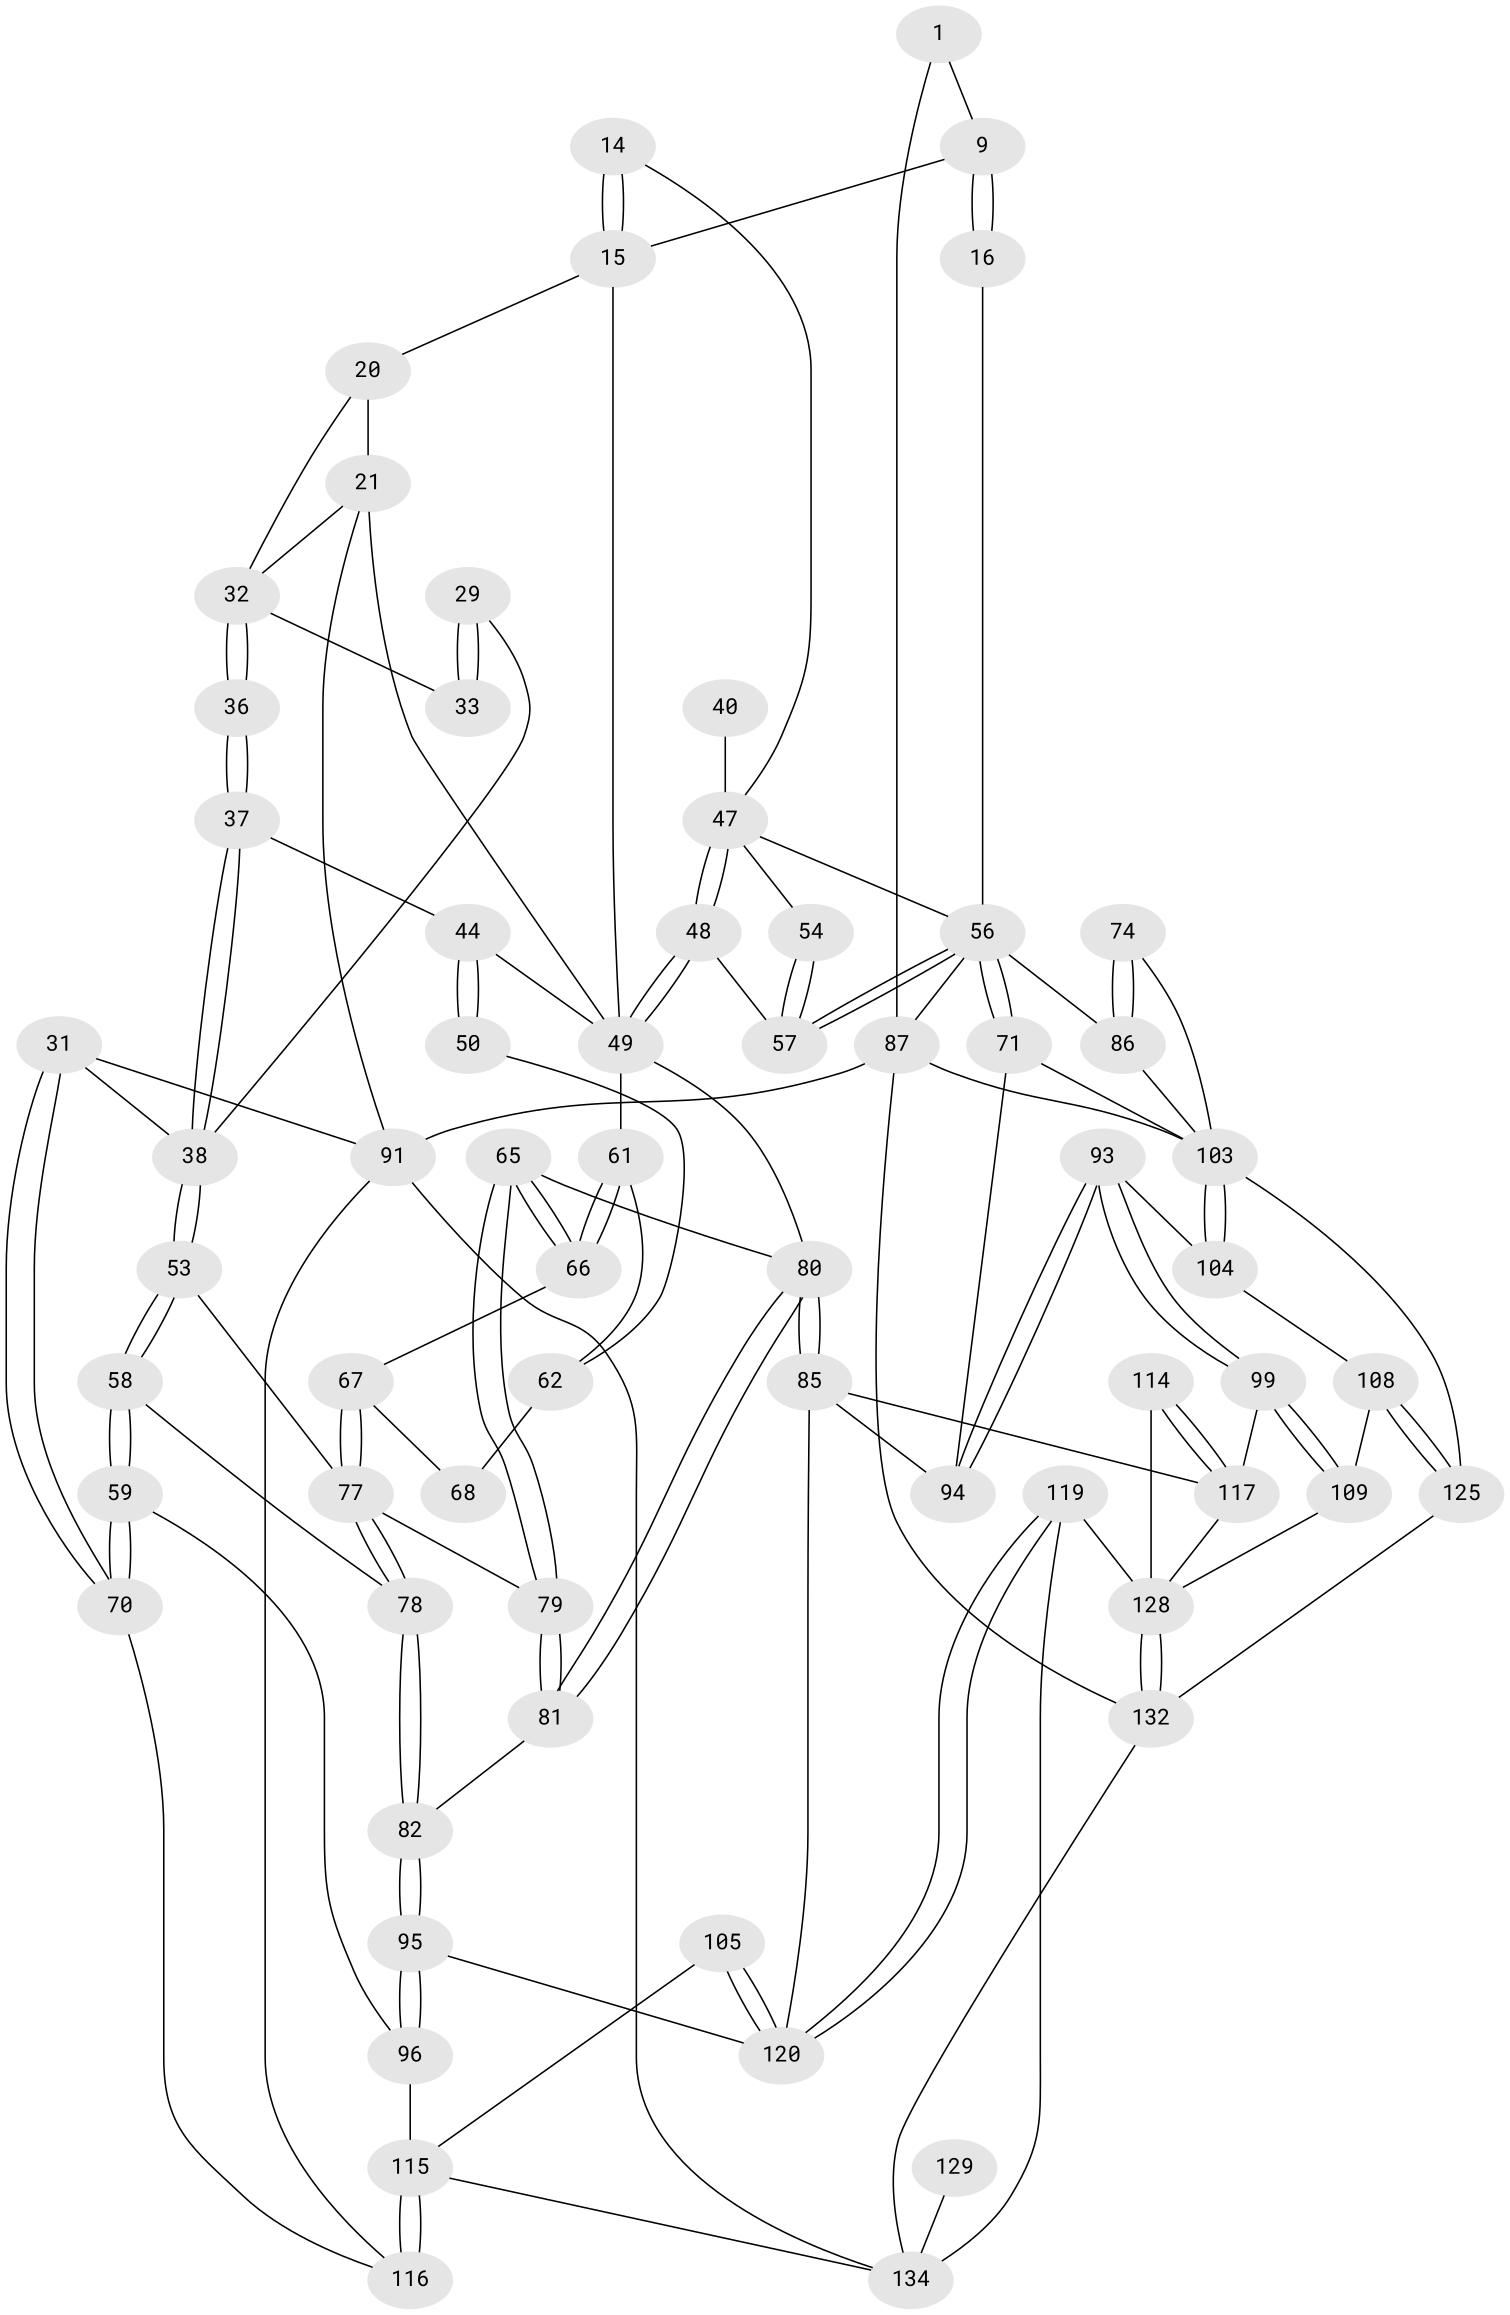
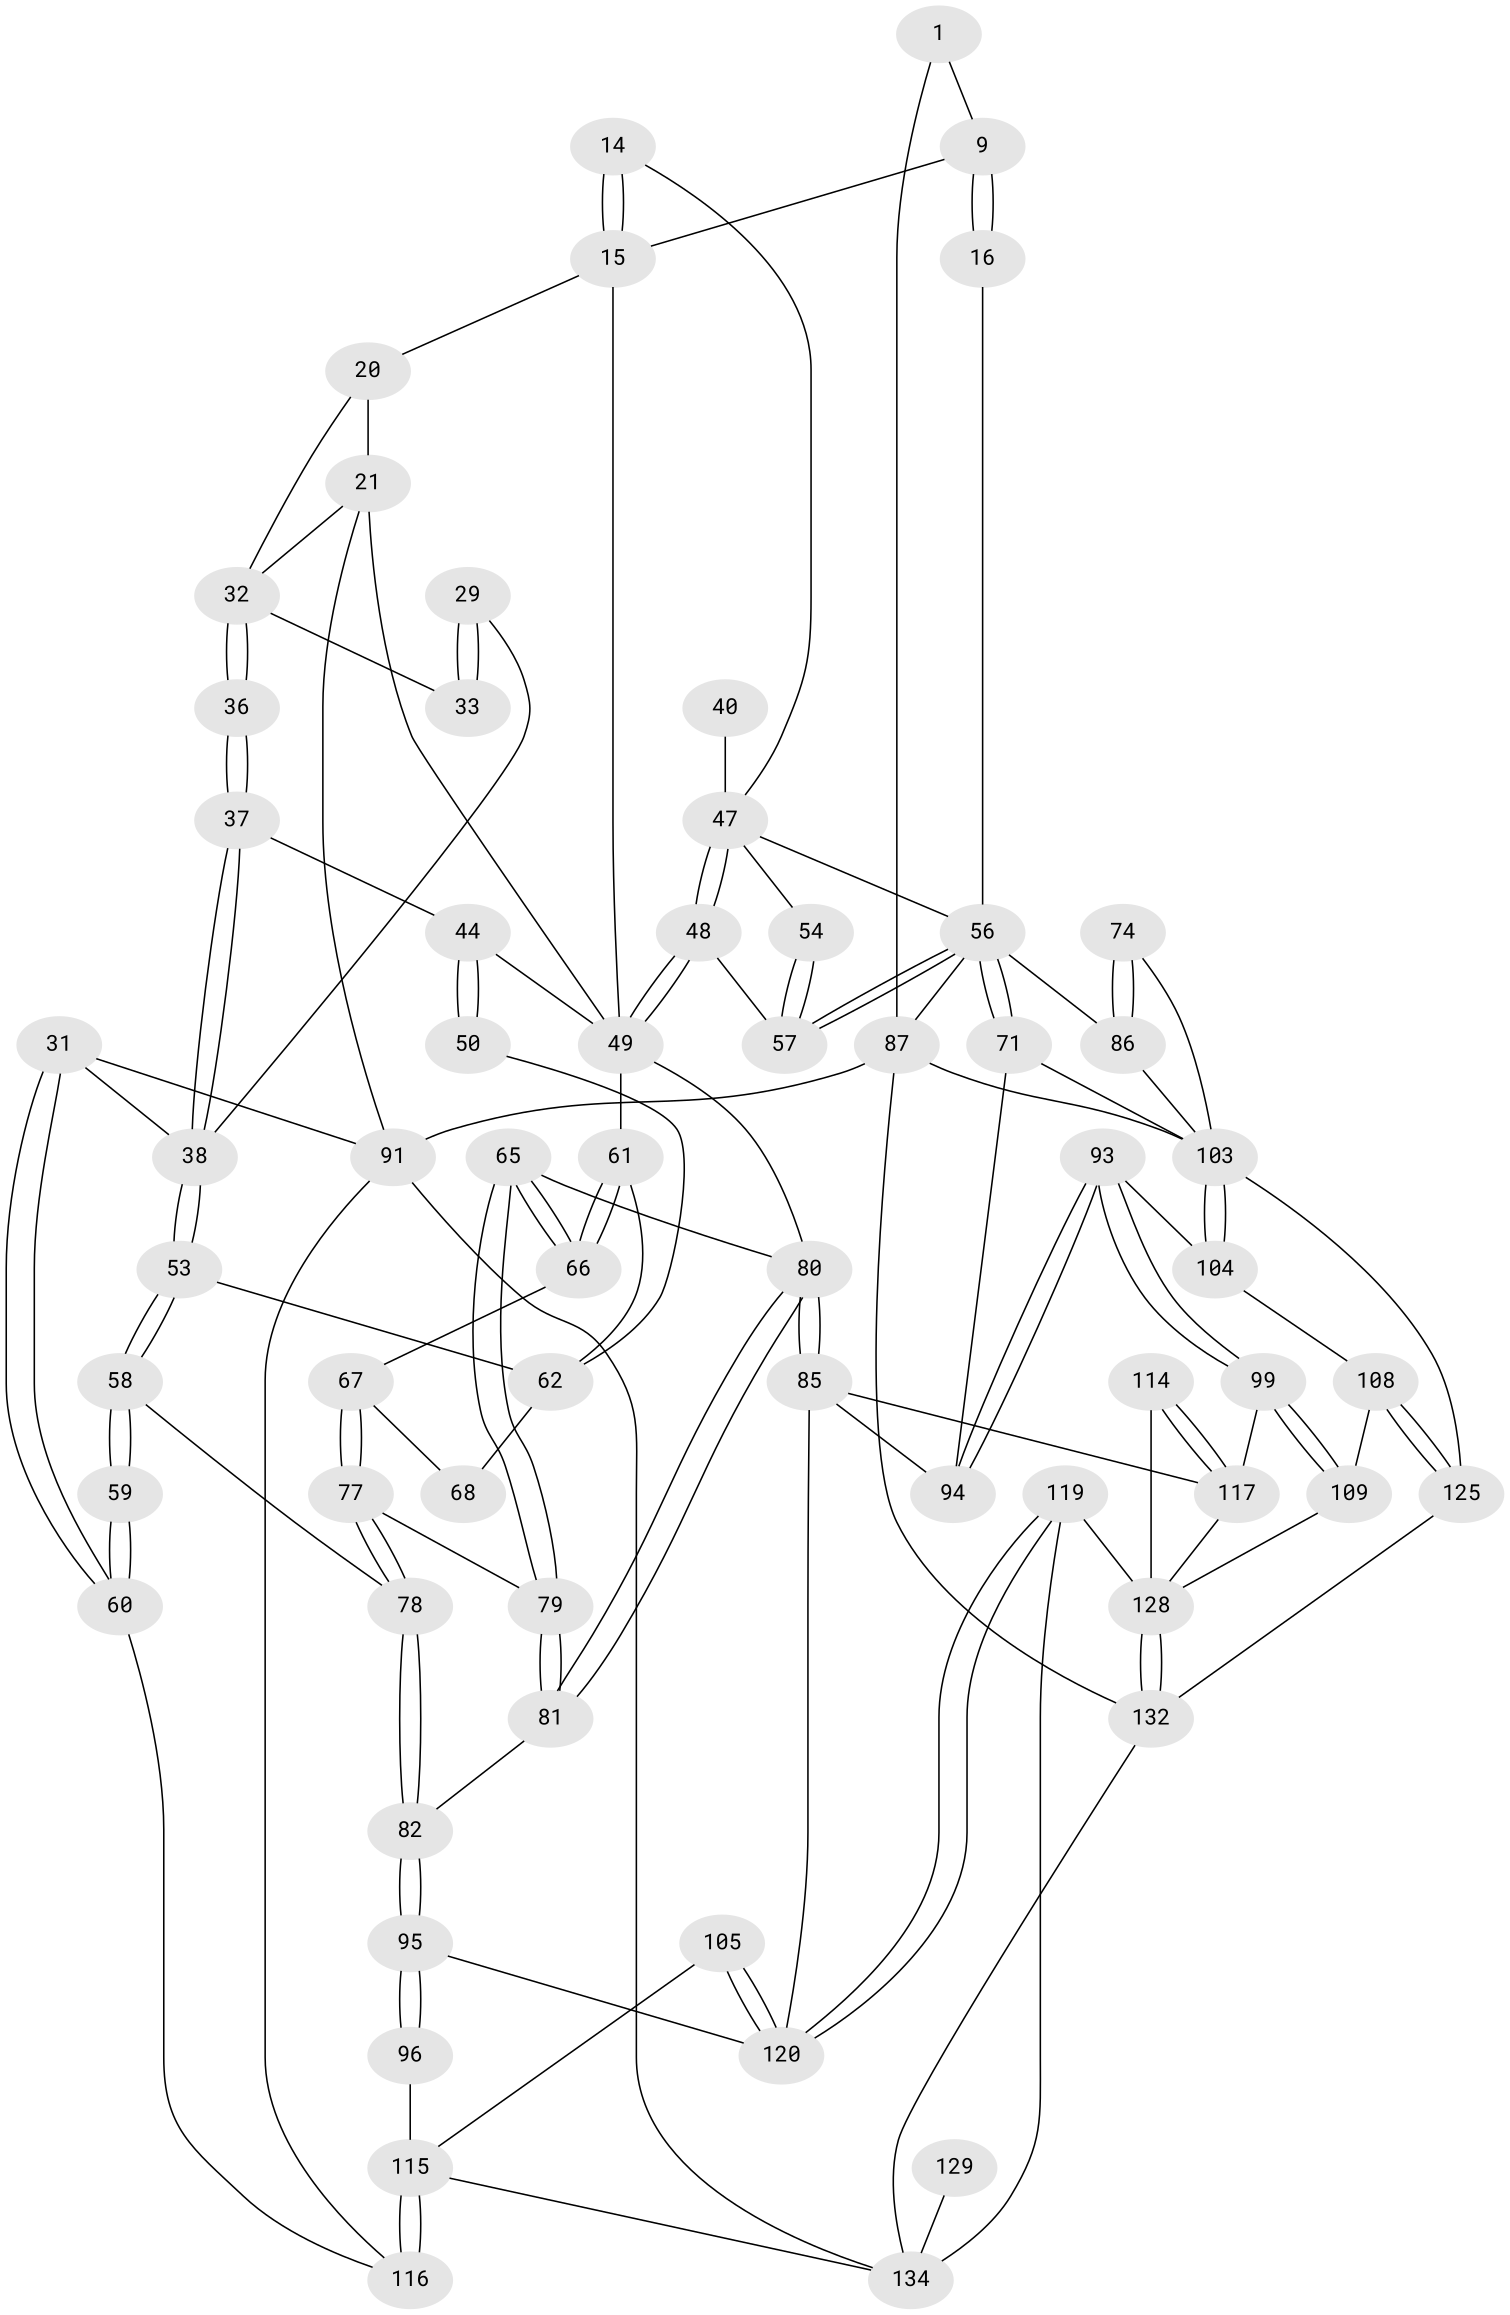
edge "53" -- "77": now "53" -- "62"
node "70": label "70" -> "60"
edge "59" -- "96": removed
